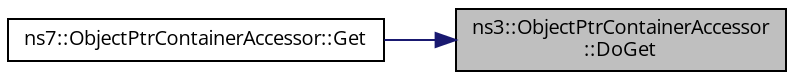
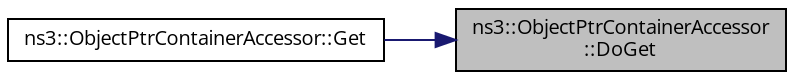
node "ns7::ObjectPtrContainerAccessor::Get": label "ns7::ObjectPtrContainerAccessor::Get" -> "ns3::ObjectPtrContainerAccessor::Get"
